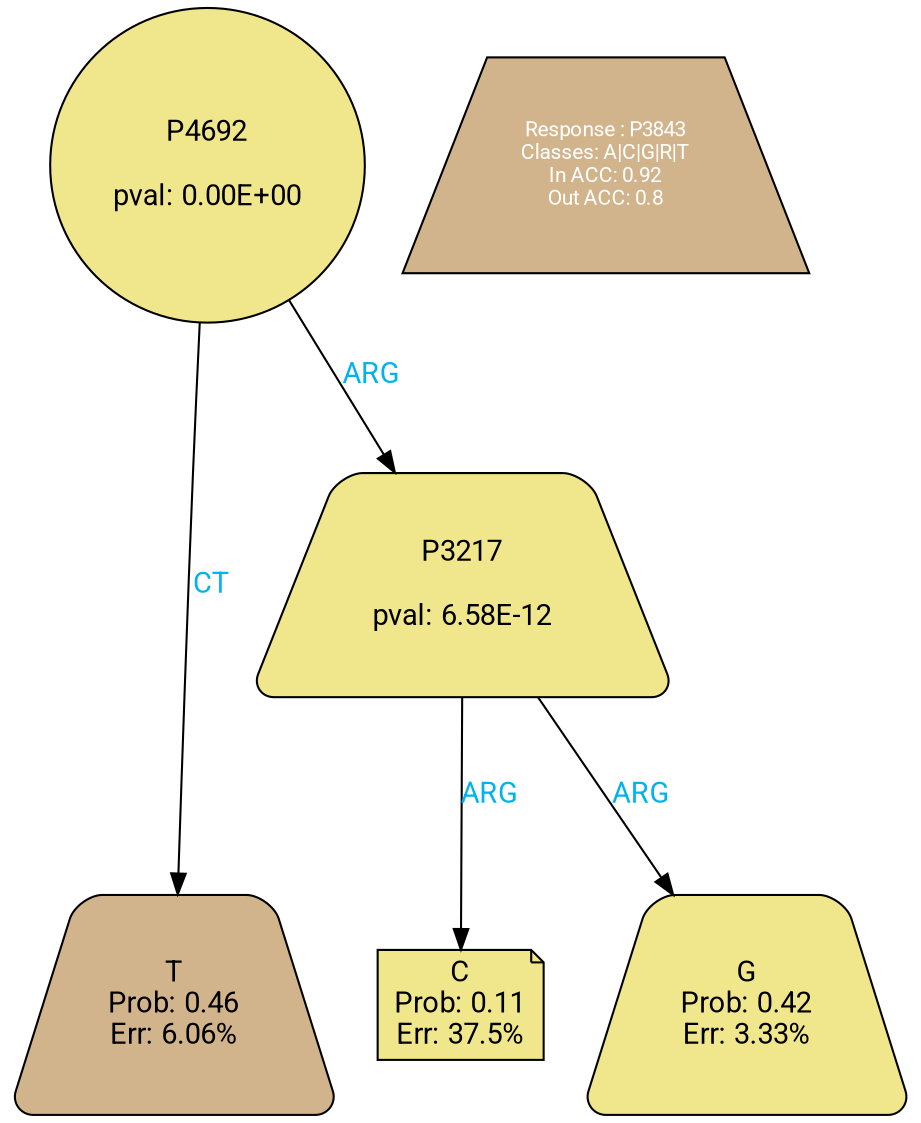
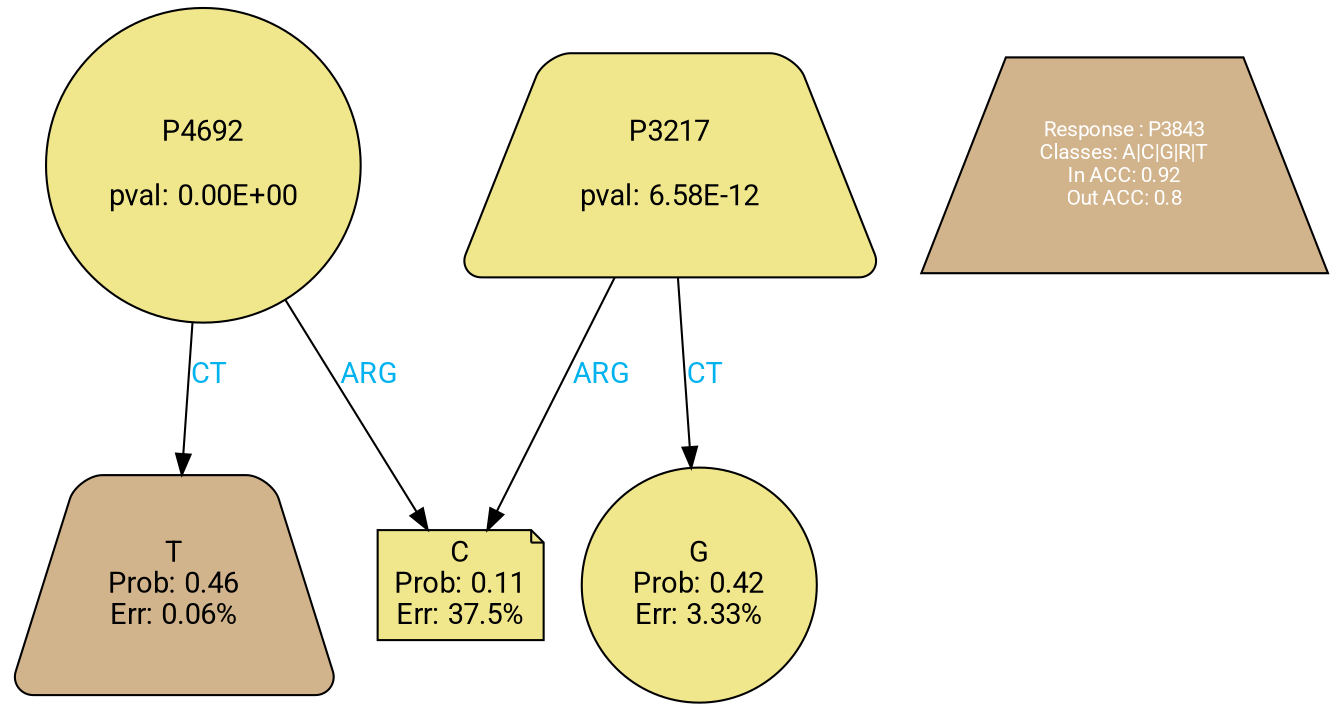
edge "P4692 pval: 0.00E+00" -> "P3217 pval: 6.58E-12": now "P4692 pval: 0.00E+00" -> "C Prob: 0.11 Err: 37.5%"
edge "P3217 pval: 6.58E-12" -> "G Prob: 0.42 Err: 3.33%": label "ARG" -> "CT"
node "T Prob: 0.46 Err: 6.06%": label "T Prob: 0.46 Err: 6.06%" -> "T Prob: 0.46 Err: 0.06%"
node "G Prob: 0.42 Err: 3.33%": shape trapezium -> circle
